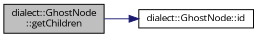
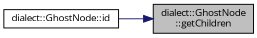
edge "dialect::GhostNode ::getChildren" -> "dialect::GhostNode::id": reversed
